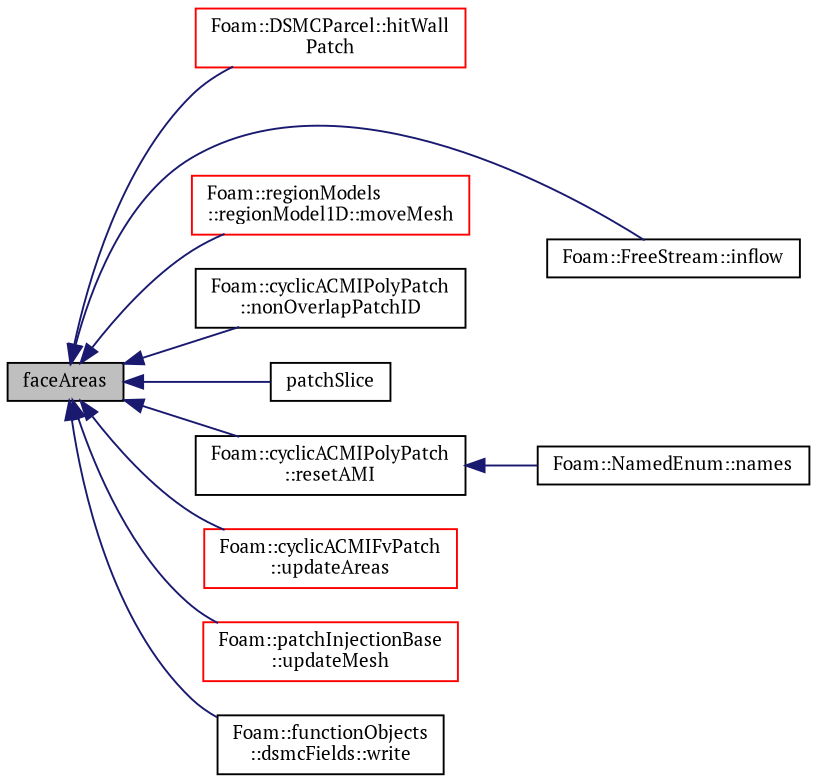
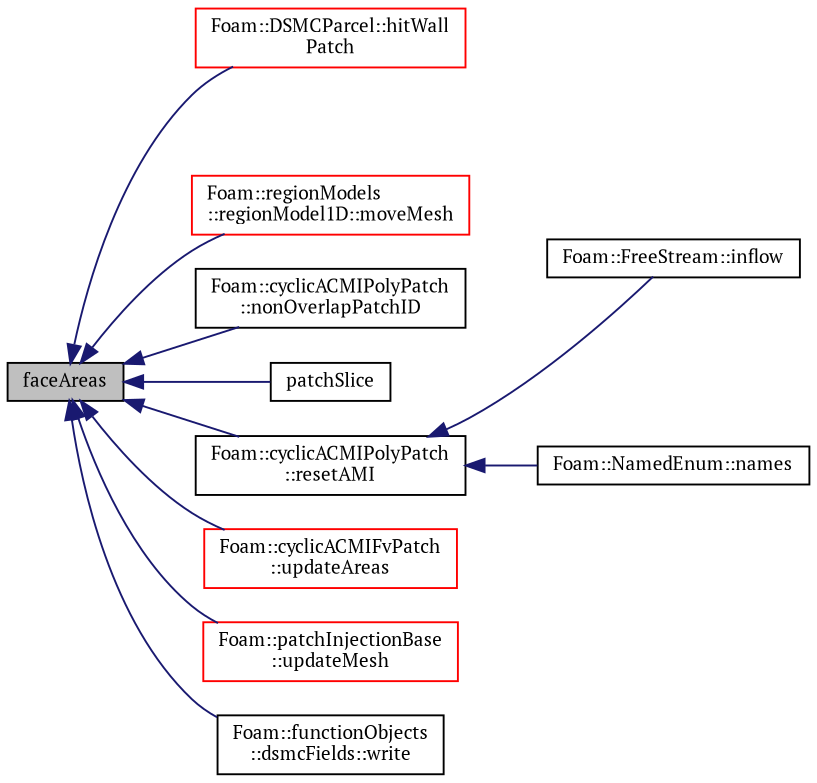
edge "Foam::FreeStream::inflow" -> "faceAreas": now "Foam::FreeStream::inflow" -> "Foam::cyclicACMIPolyPatch ::resetAMI"
